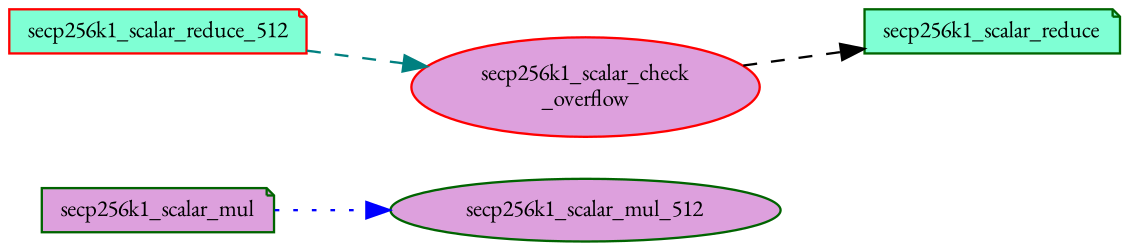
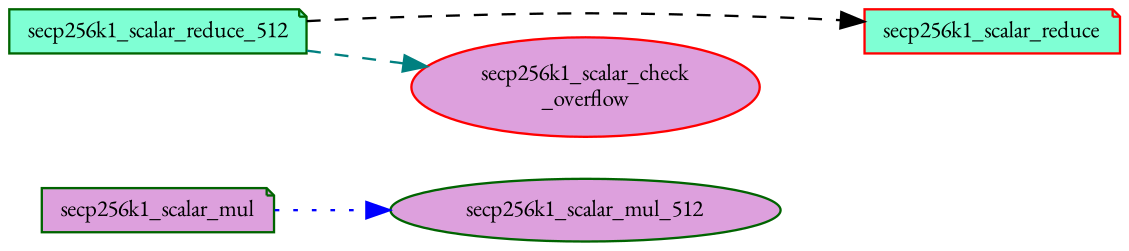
node "secp256k1_scalar_reduce_512": color red -> darkgreen
node "secp256k1_scalar_reduce": color darkgreen -> red
edge "secp256k1_scalar_check _overflow" -> "secp256k1_scalar_reduce": now "secp256k1_scalar_reduce_512" -> "secp256k1_scalar_reduce"
